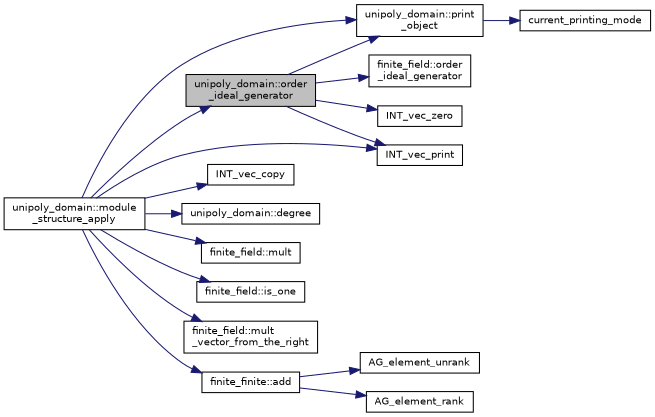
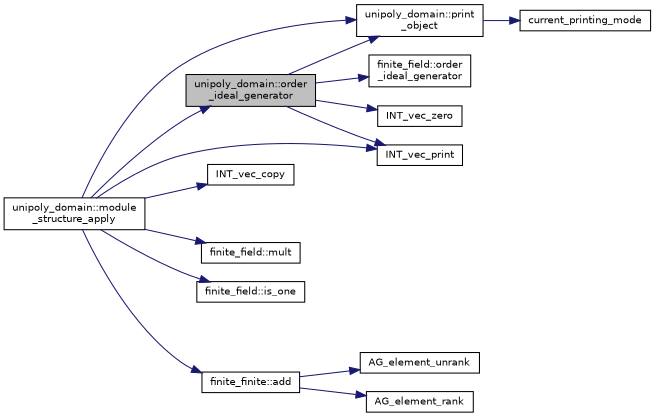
node "unipoly_domain::degree": removed
node "finite_field::mult _vector_from_the_right": removed
